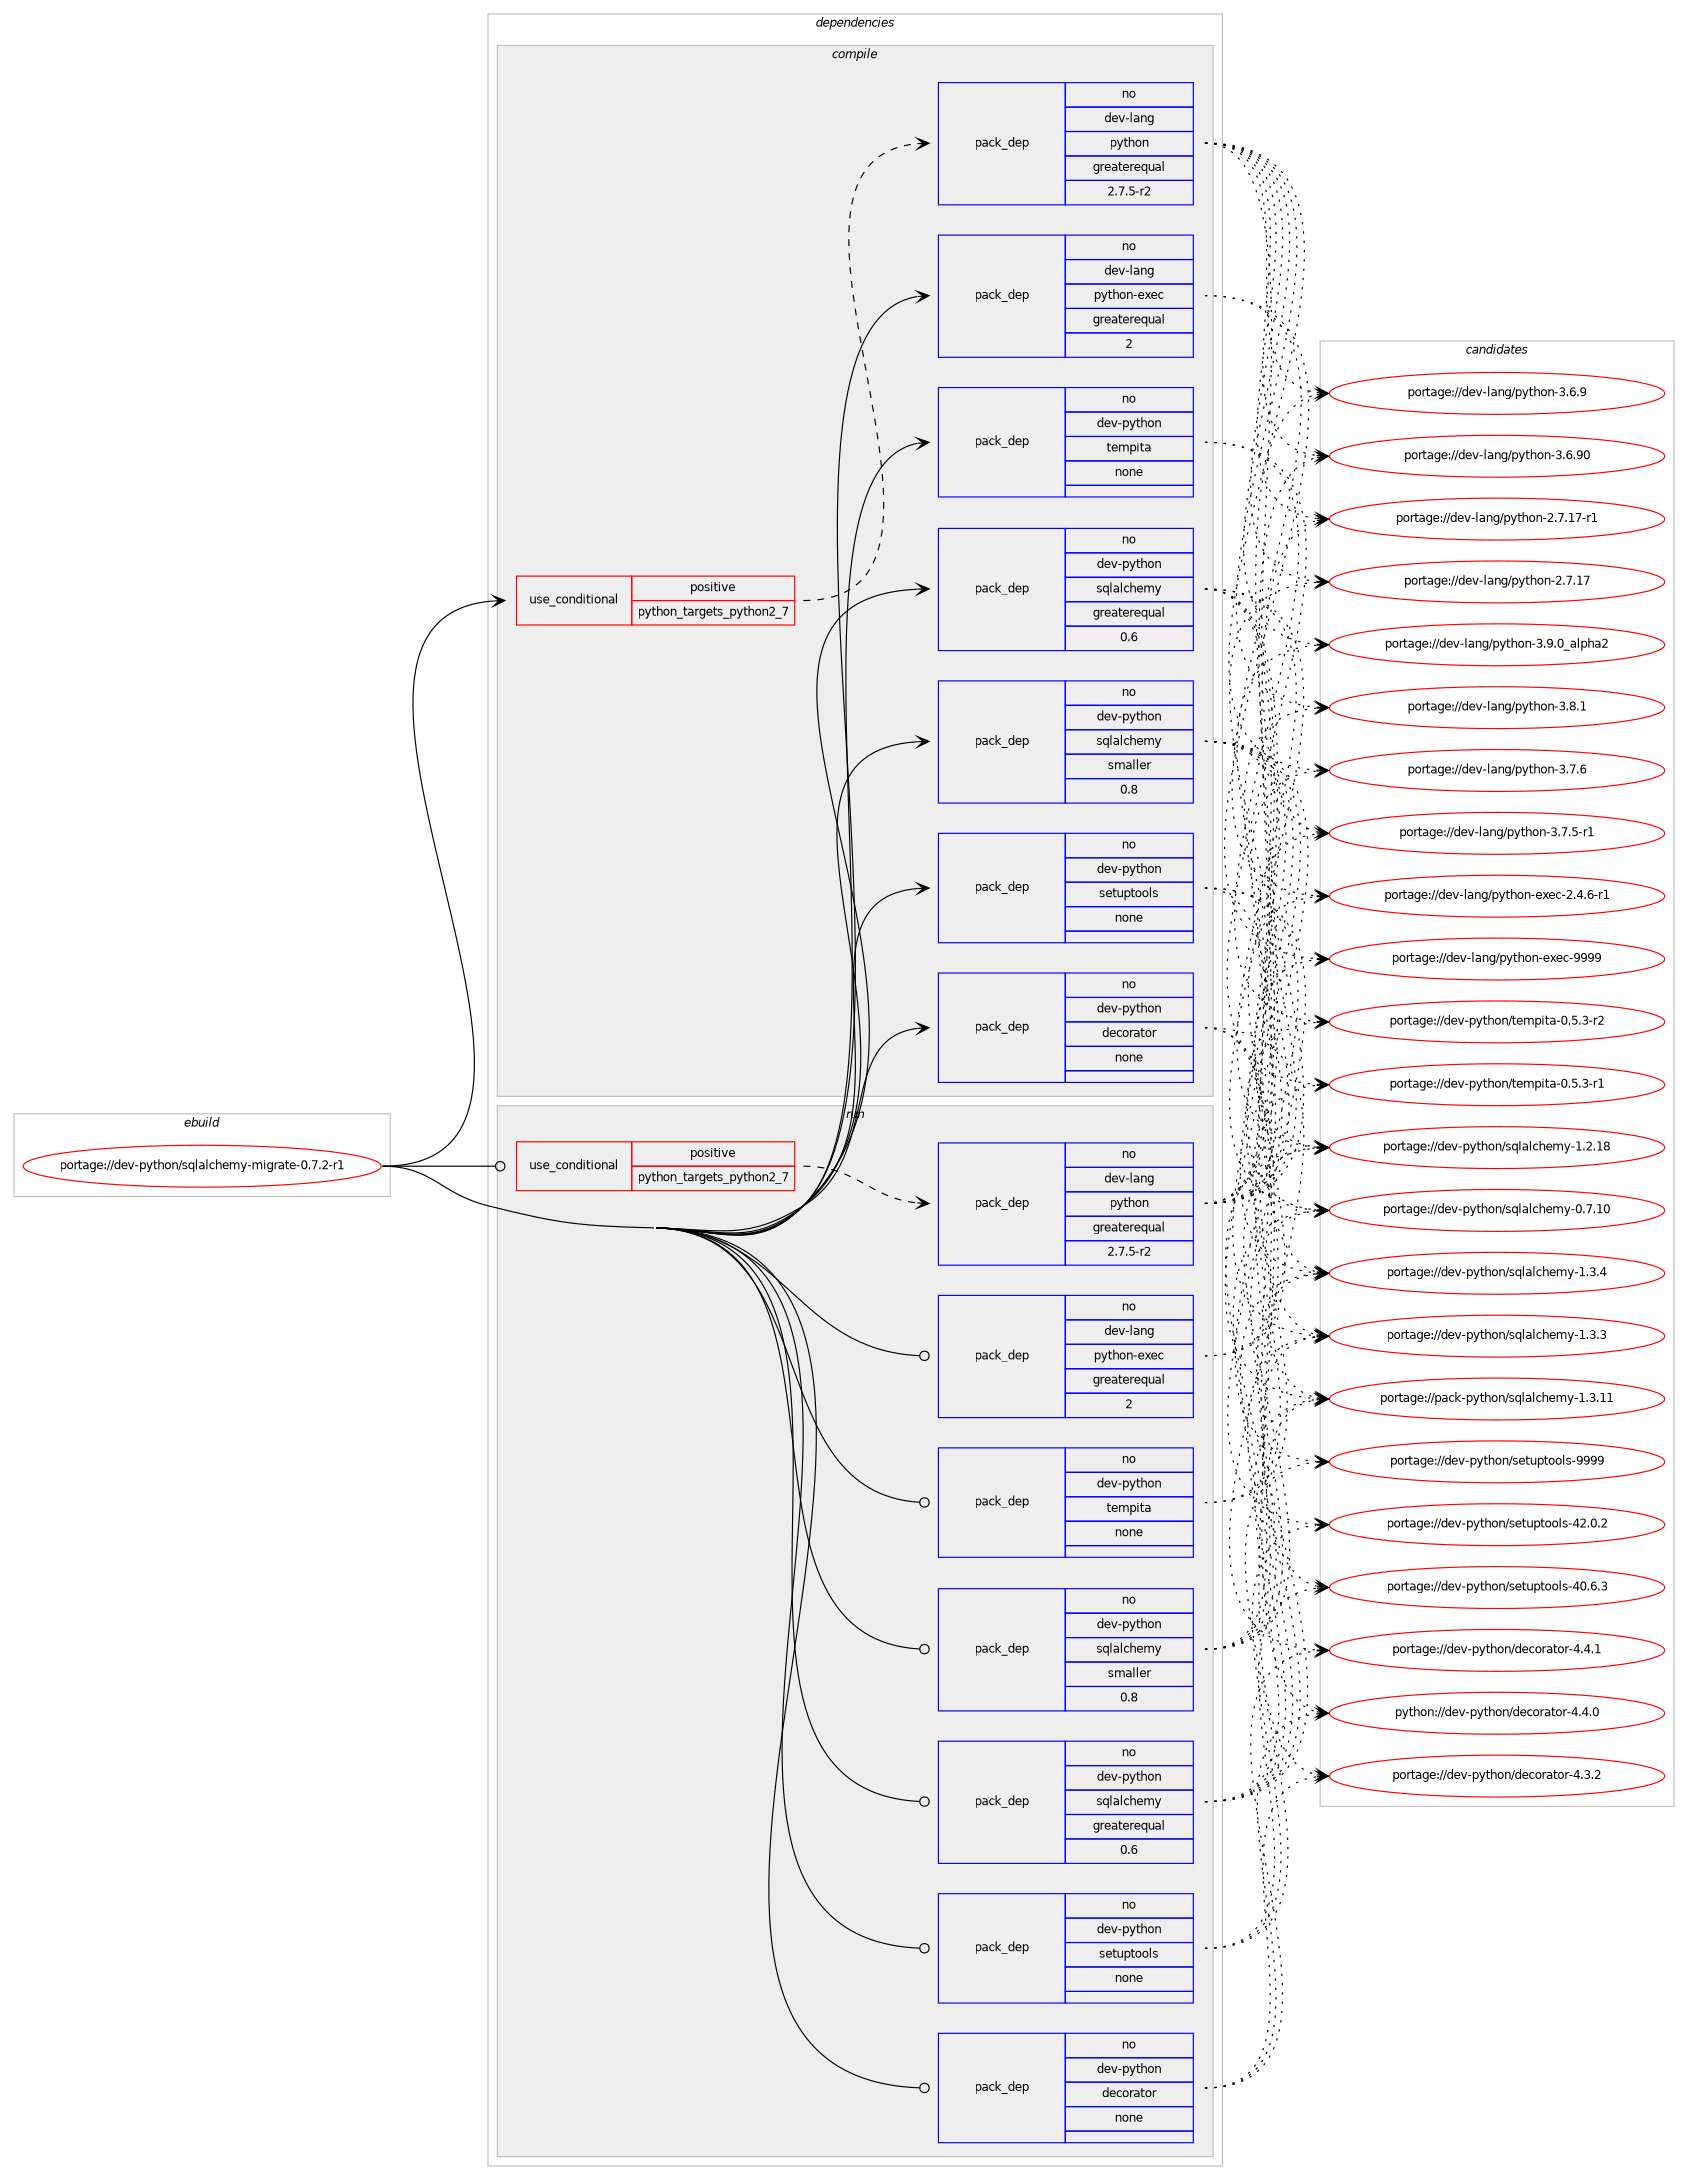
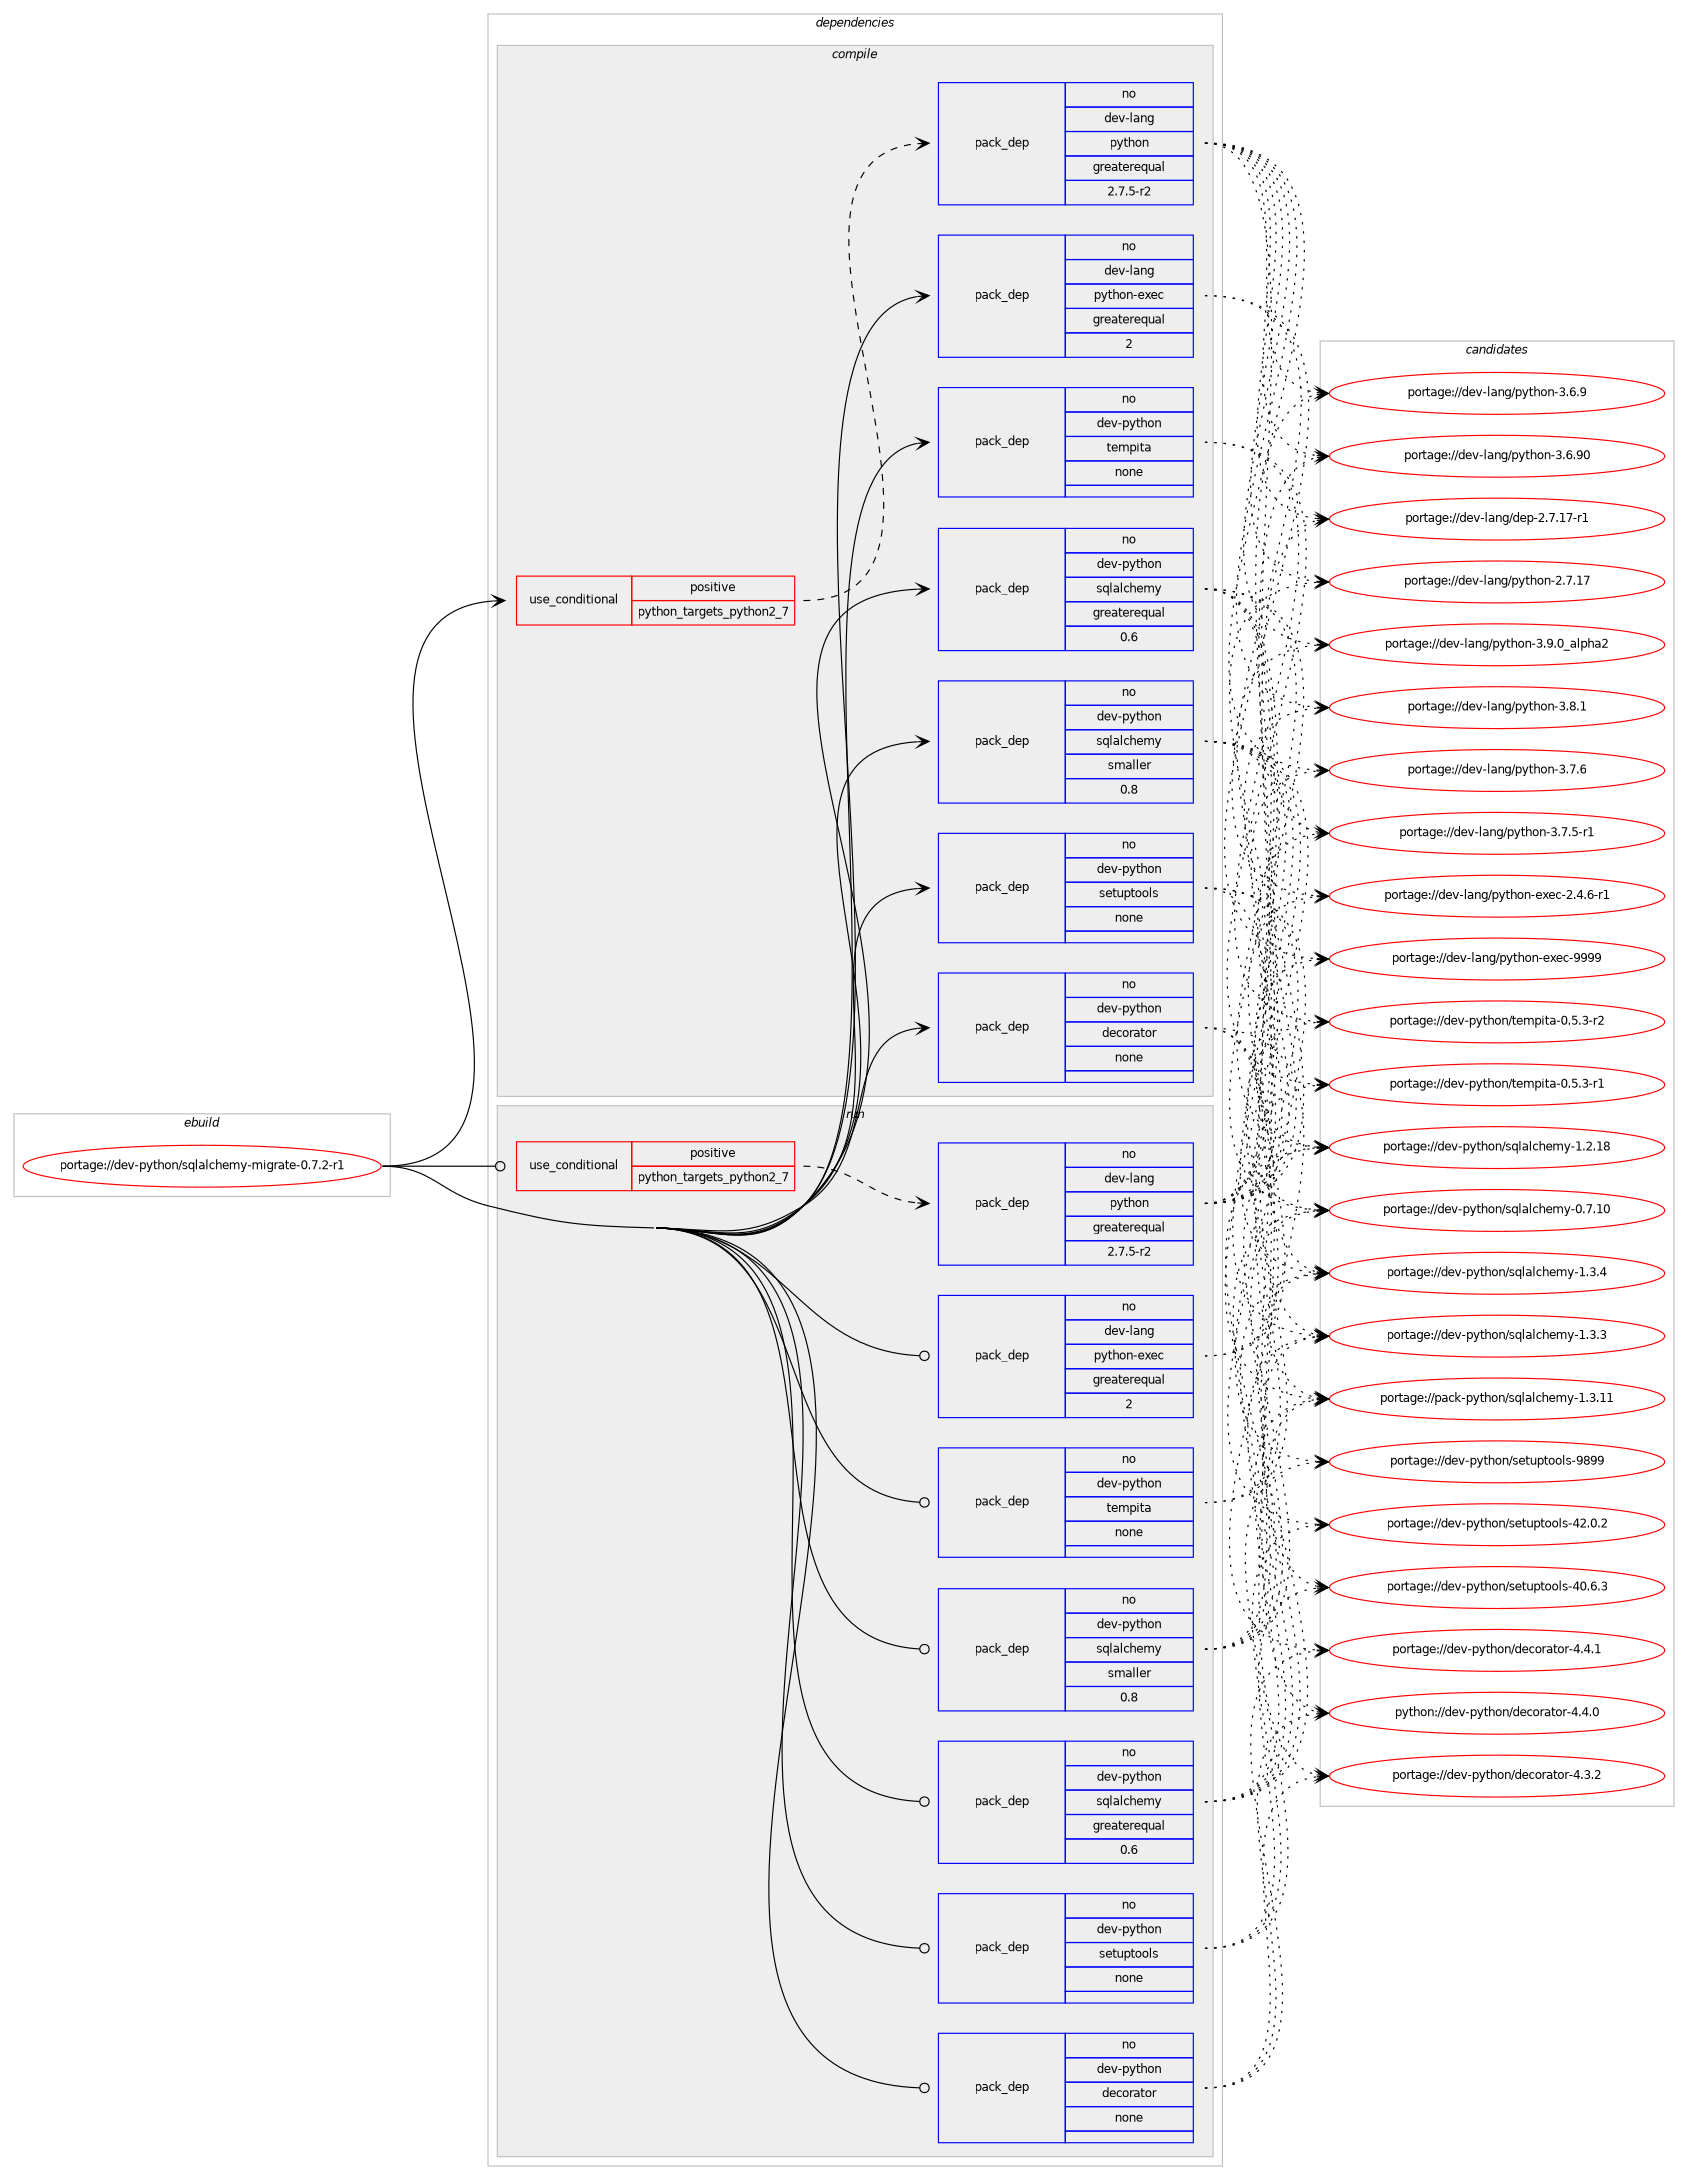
node "portage://dev-lang/python-2.7.17-r1": label "portage://dev-lang/python-2.7.17-r1" -> "portage://dev-lang/dep-2.7.17-r1"
node "portage://dev-python/setuptools-9999": label "portage://dev-python/setuptools-9999" -> "portage://dev-python/setuptools-9899"
